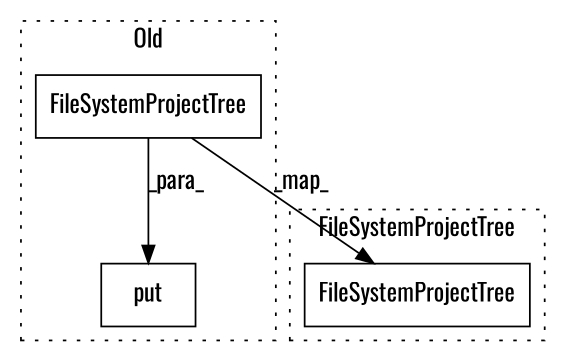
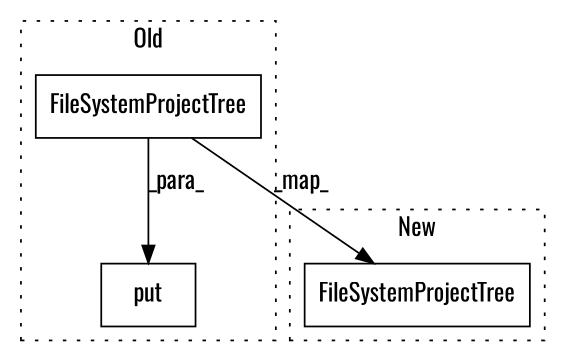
cluster "FileSystemProjectTree": label "FileSystemProjectTree" -> "New"
